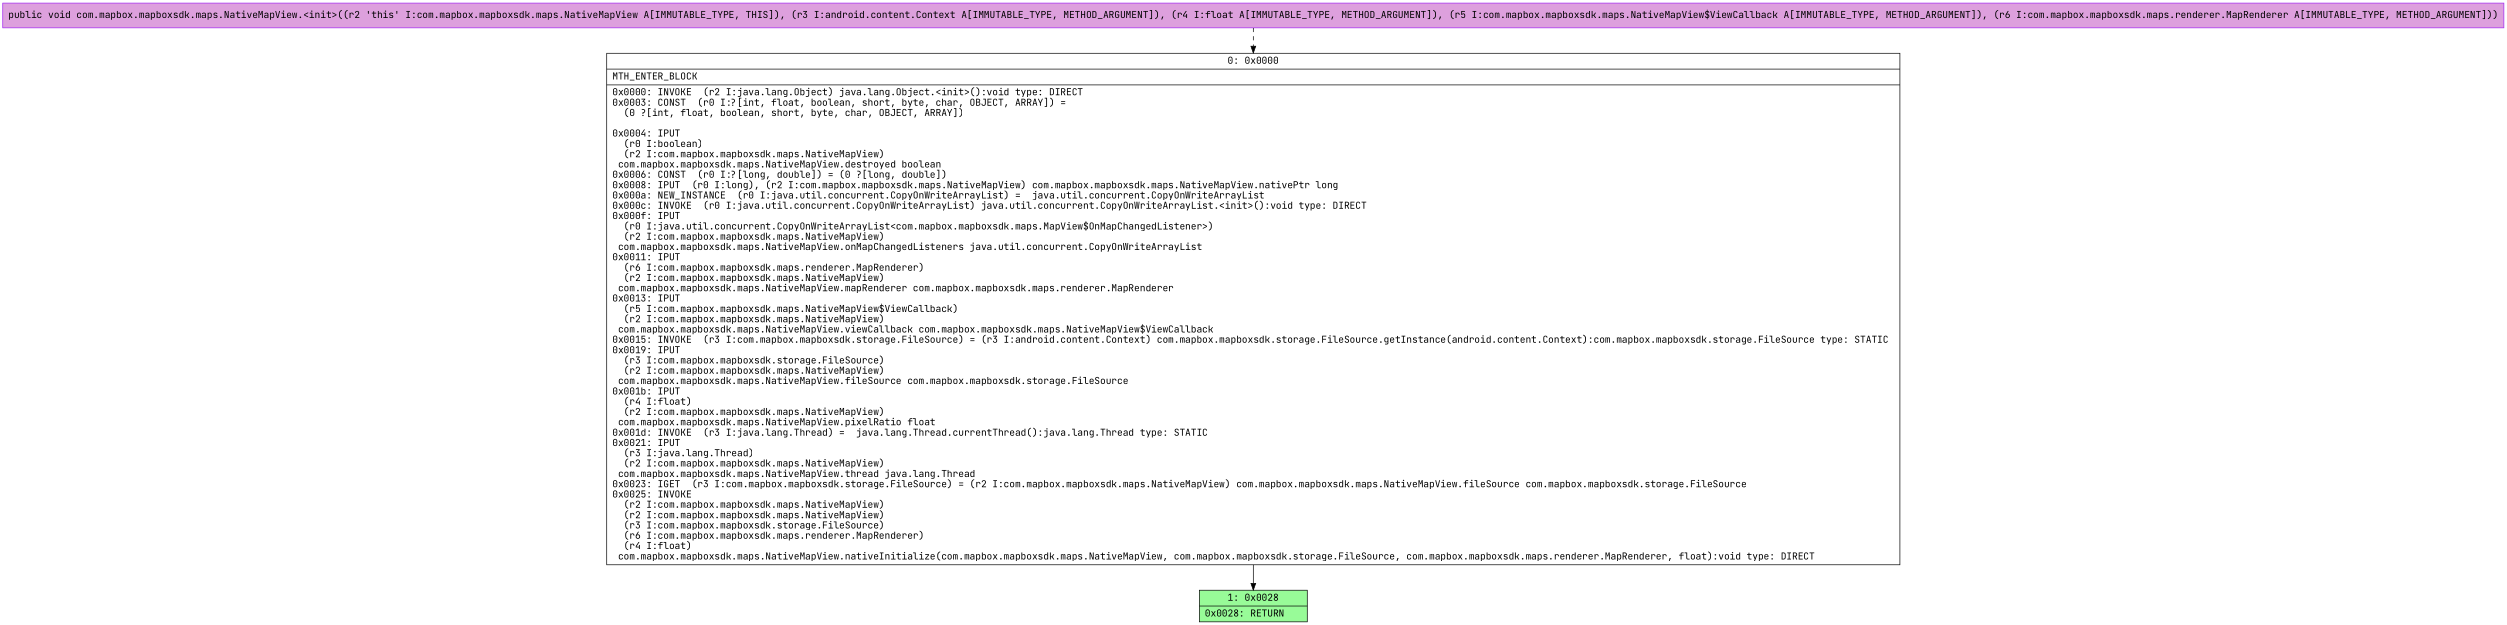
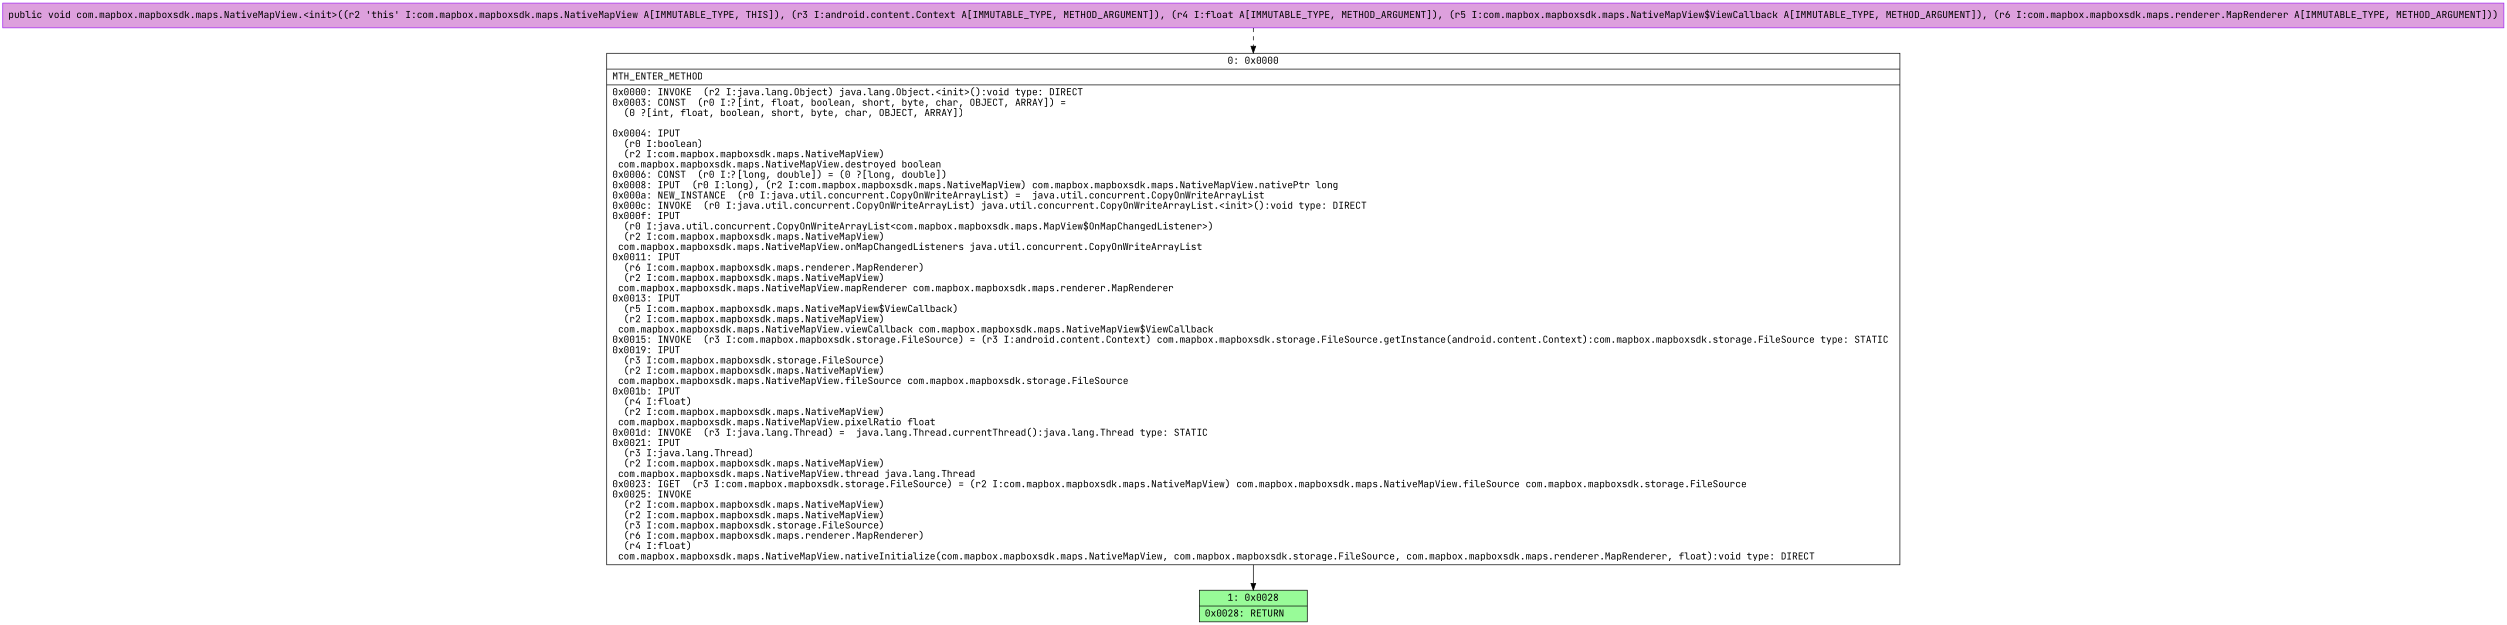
node "0: 0x0000": text "MTH_ENTER_BLOCK" -> "MTH_ENTER_METHOD"
